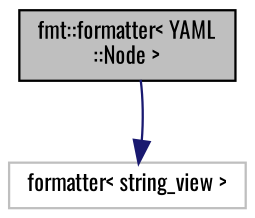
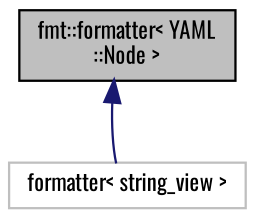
edge "fmt::formatter< YAML ::Node >" -> "formatter< string_view >": reversed
